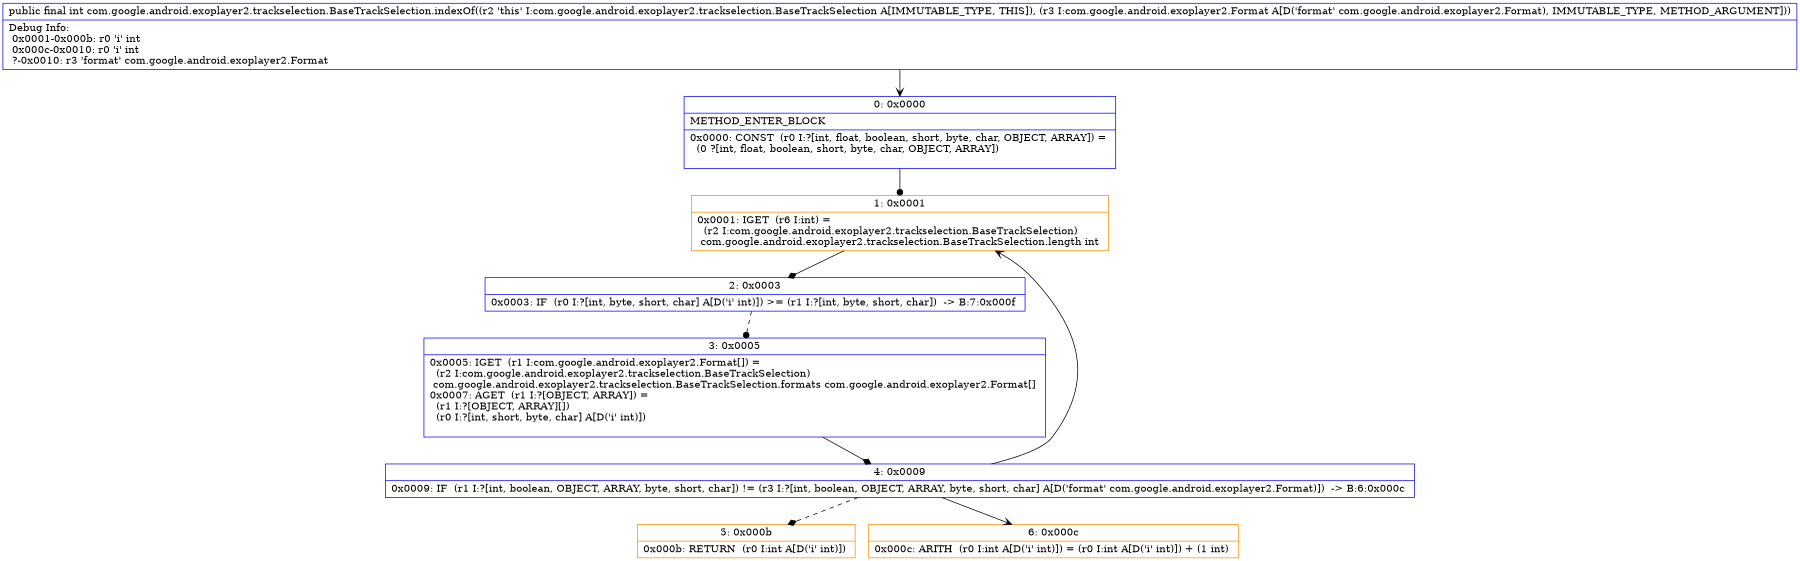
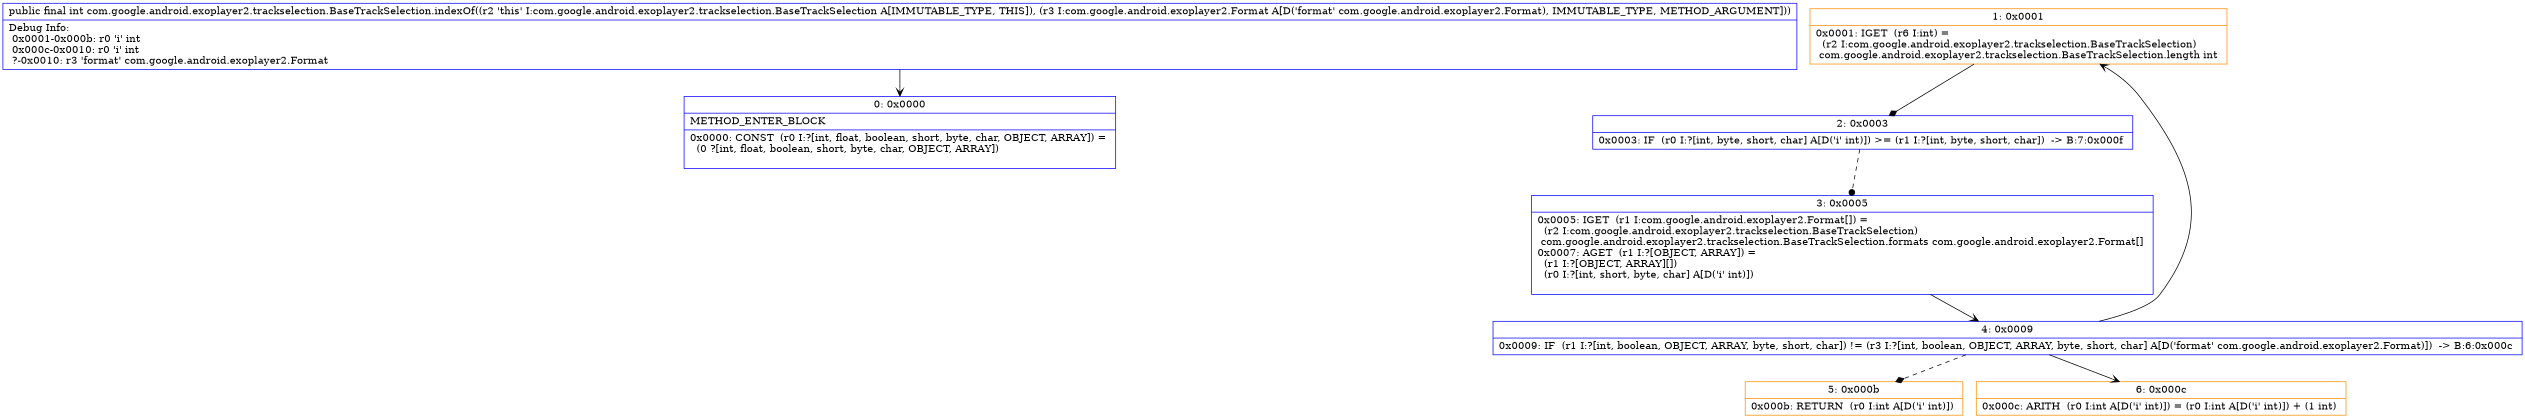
edge "0: 0x0000" -> "1: 0x0001": removed
edge "3: 0x0005" -> "4: 0x0009": arrowhead diamond -> vee
